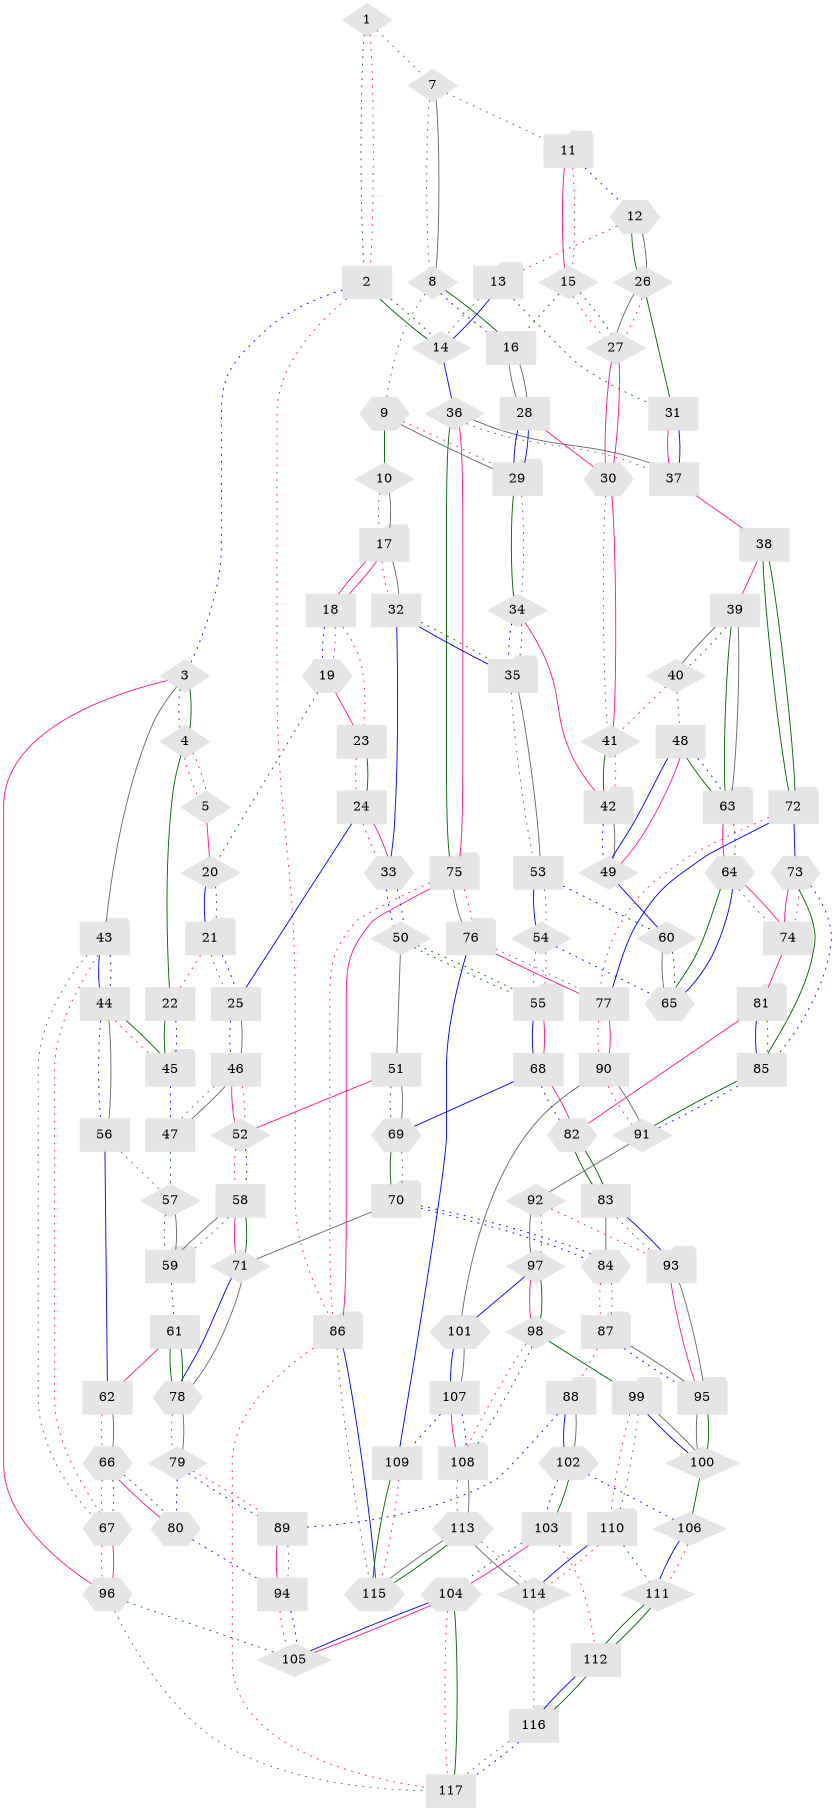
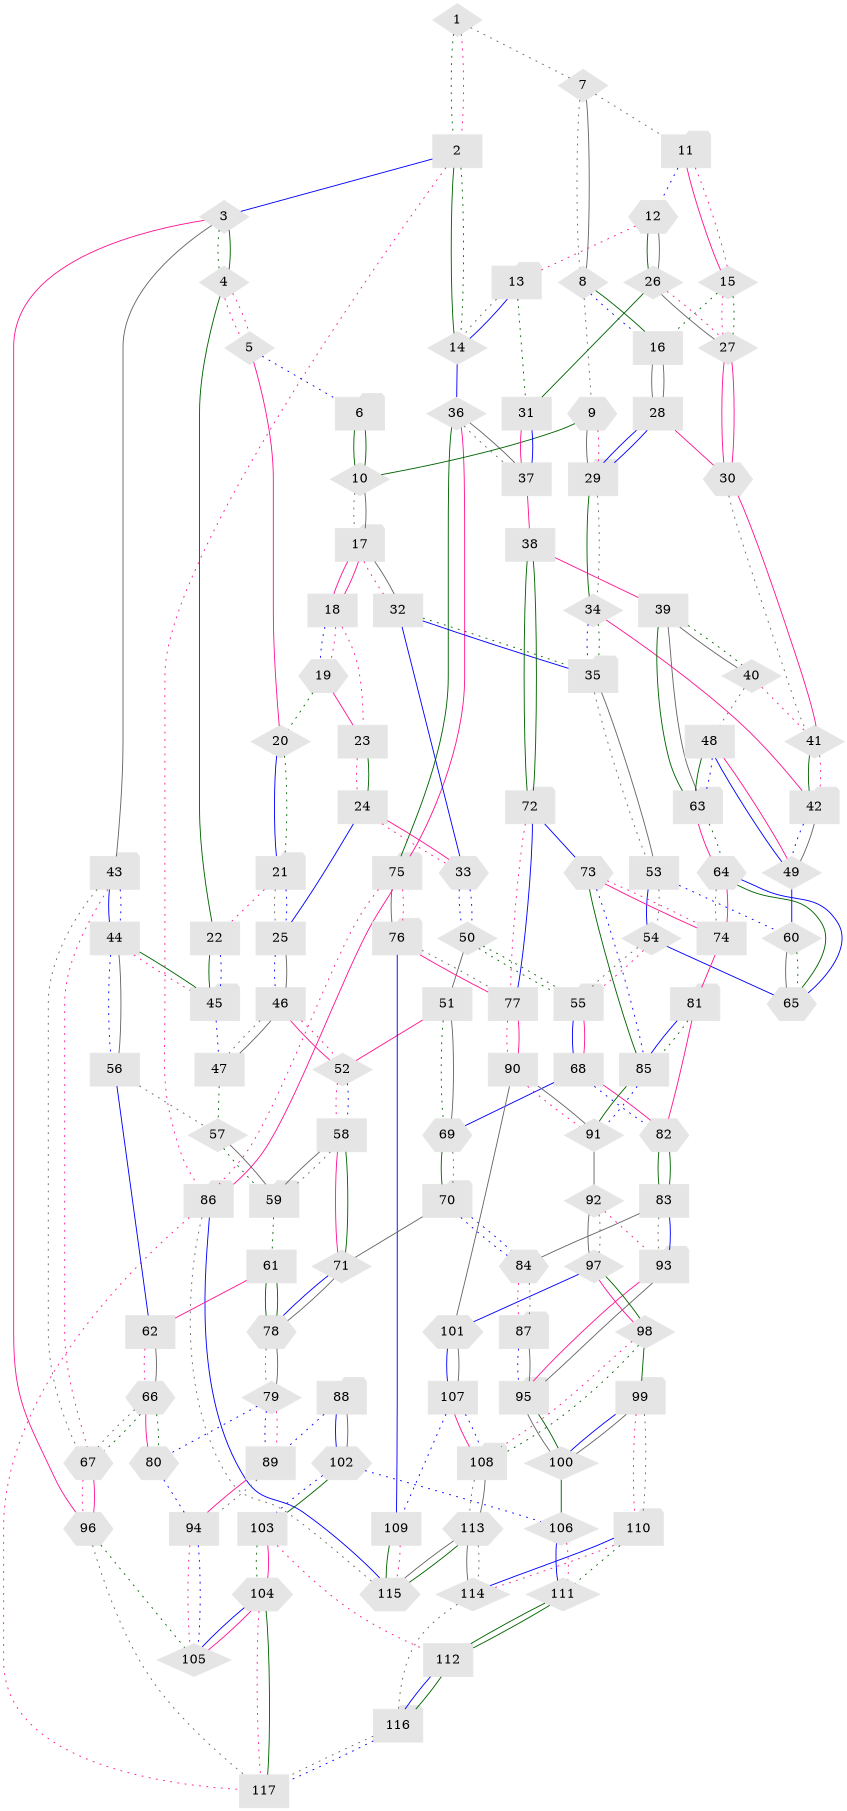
node "6": added
edge "2" -- "3": style dotted -> solid
edge "54" -- "65": style dotted -> solid
edge "87" -- "88": removed
